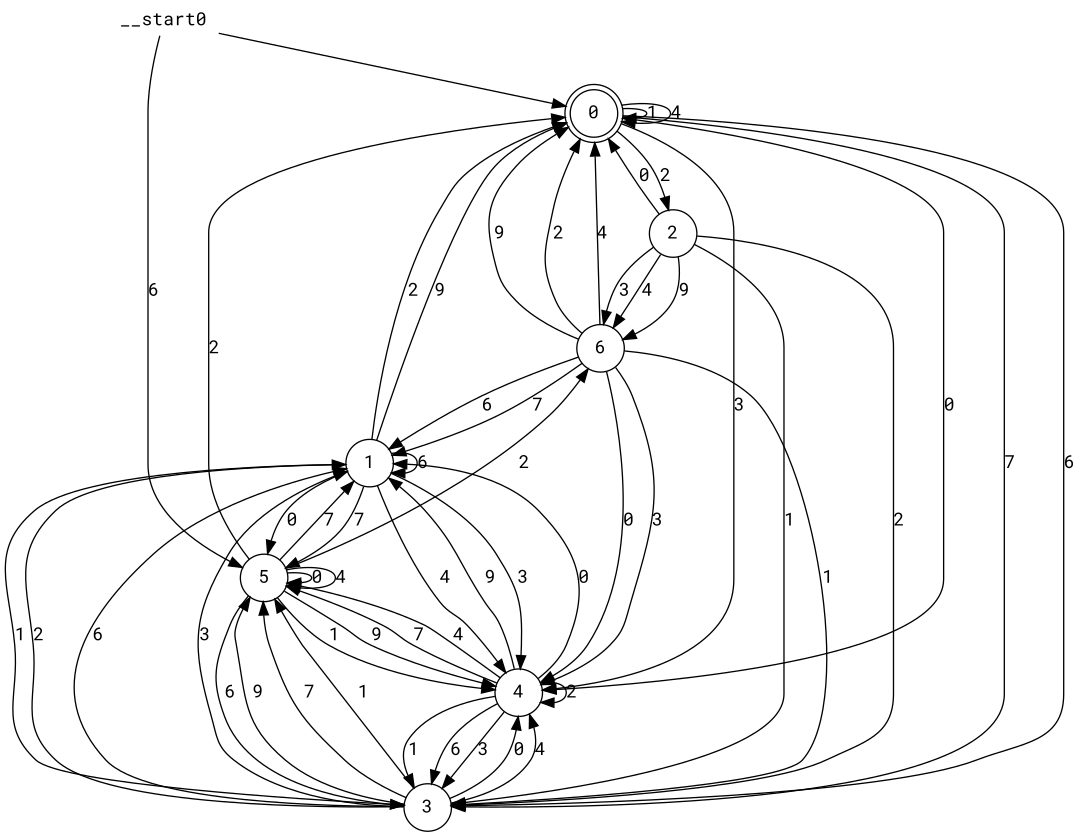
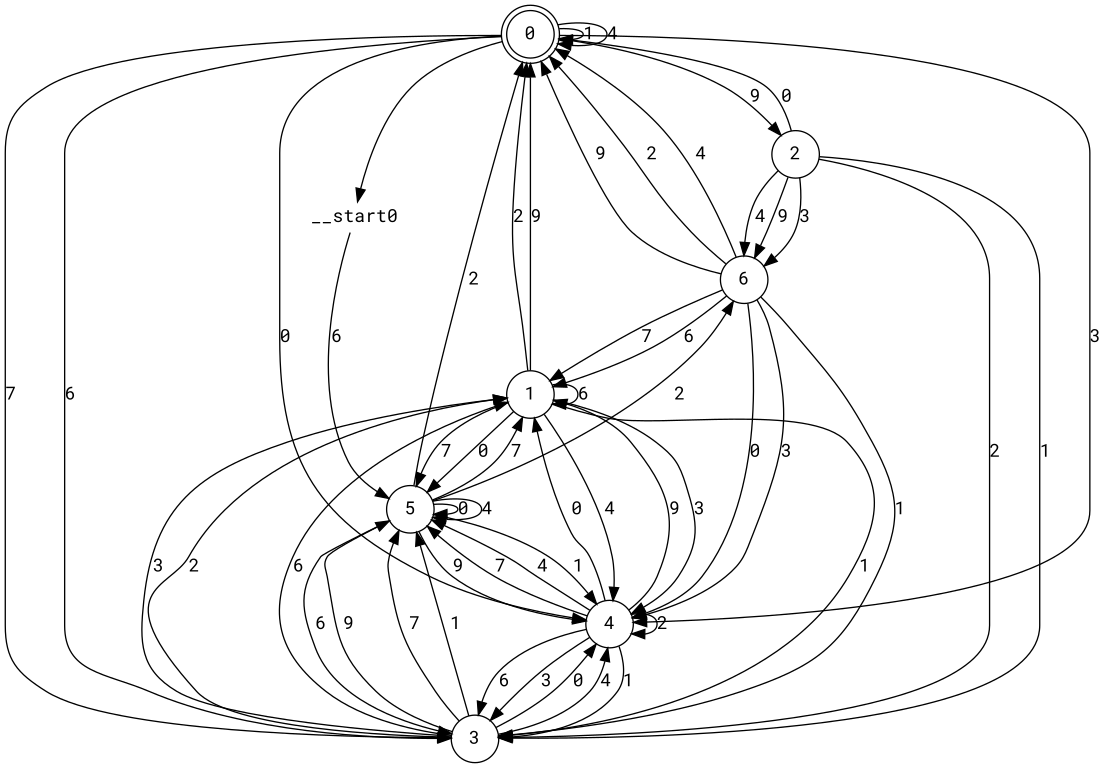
edge "__start0" -> "0": reversed
edge "0" -> "2": label "2" -> "9"
